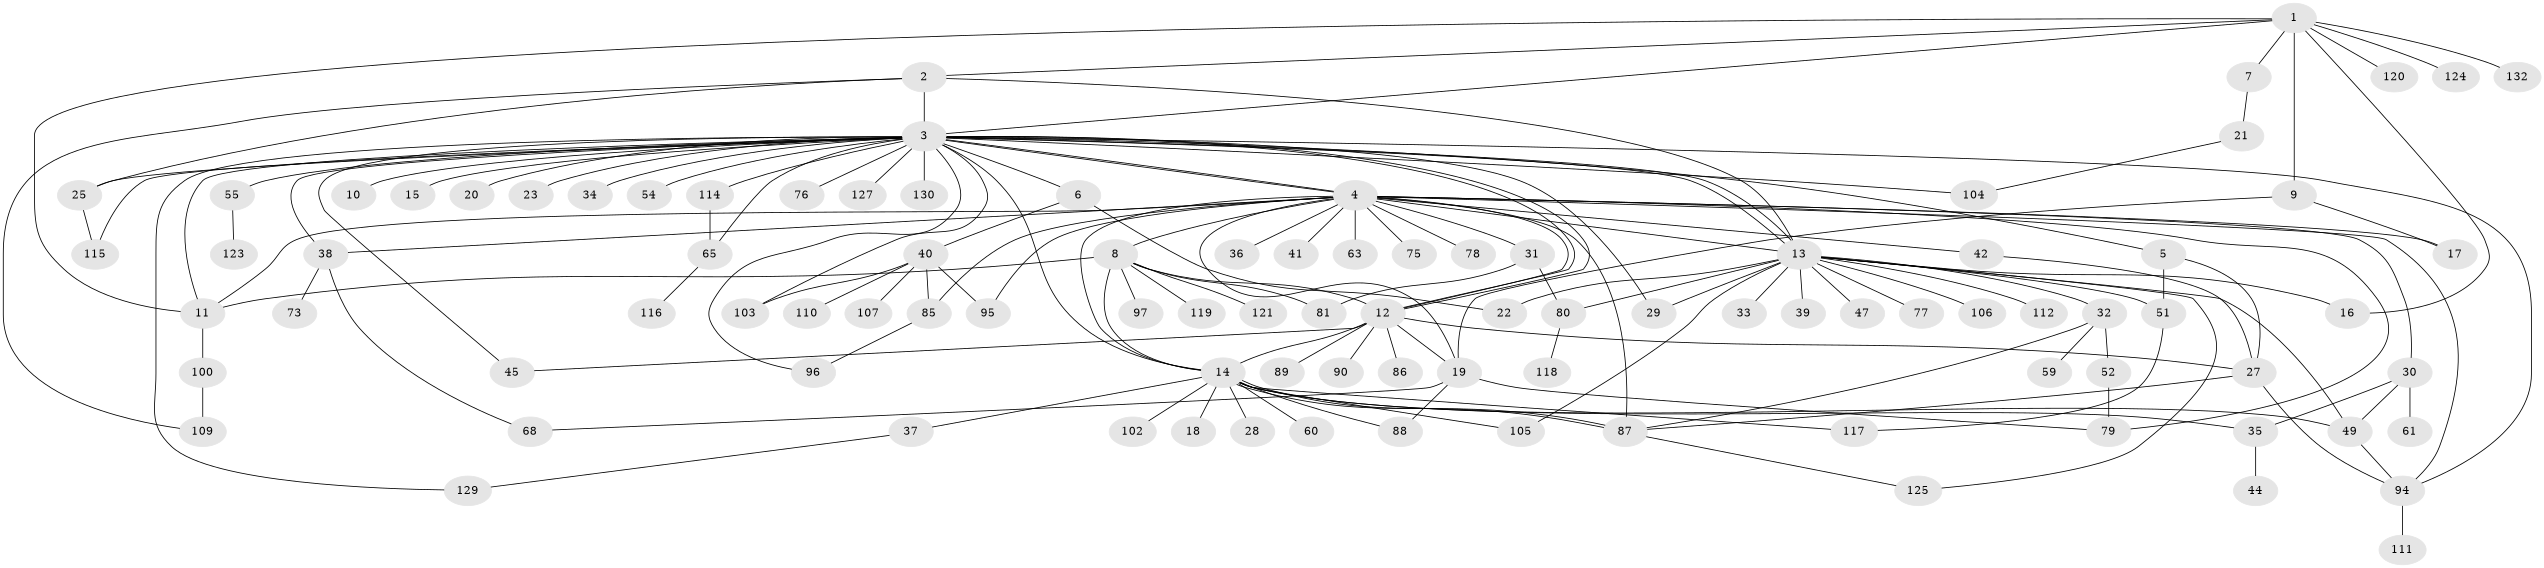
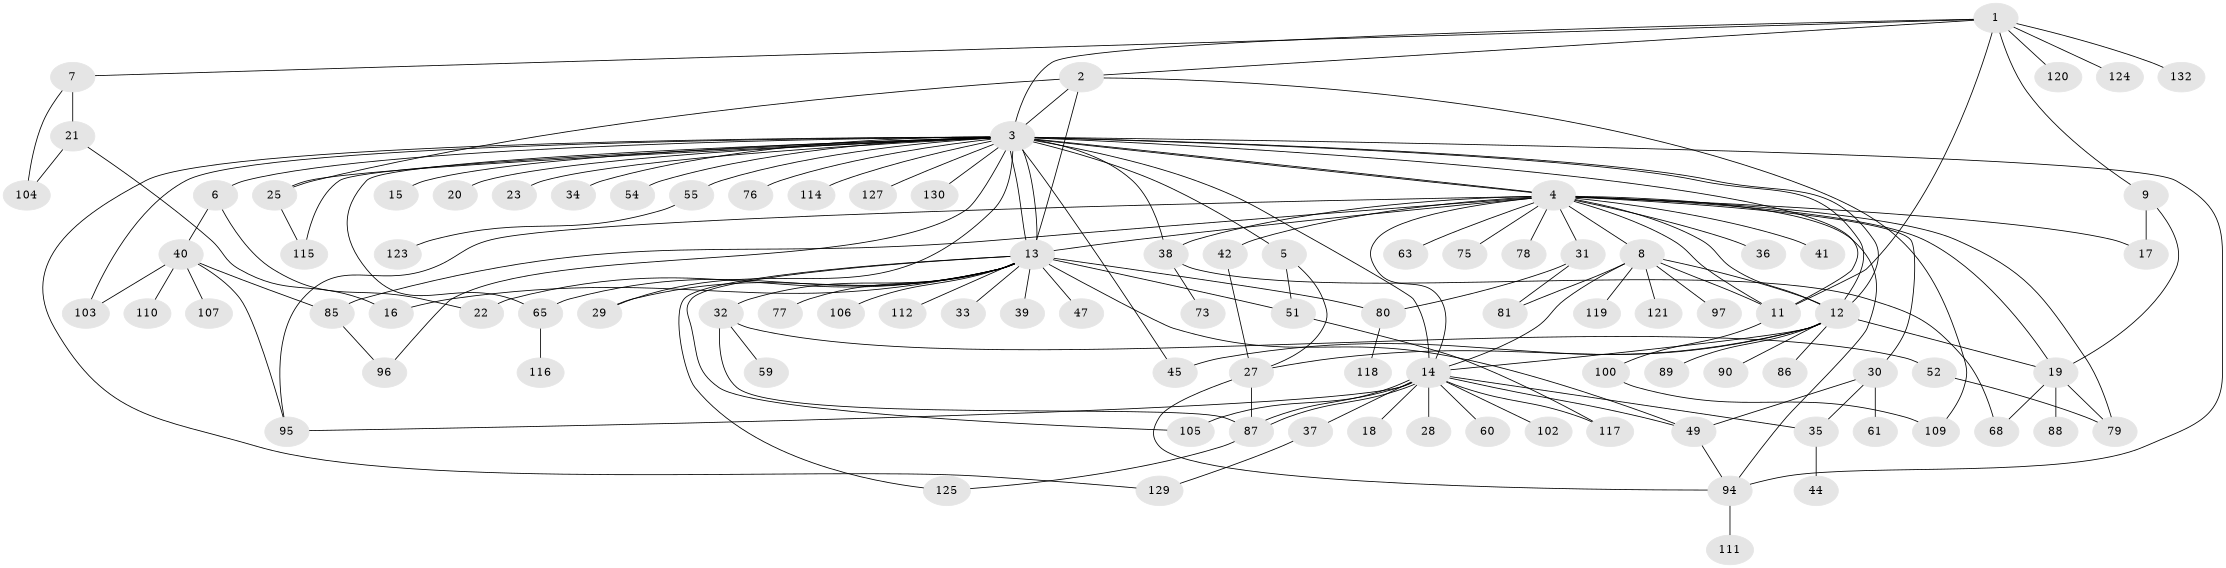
edge "3" -- "104": now "7" -- "104"
edge "1" -- "16": now "21" -- "16"
node "10": removed
edge "114" -- "65": now "13" -- "65"
edge "4" -- "87": removed
edge "14" -- "88": now "14" -- "95"
